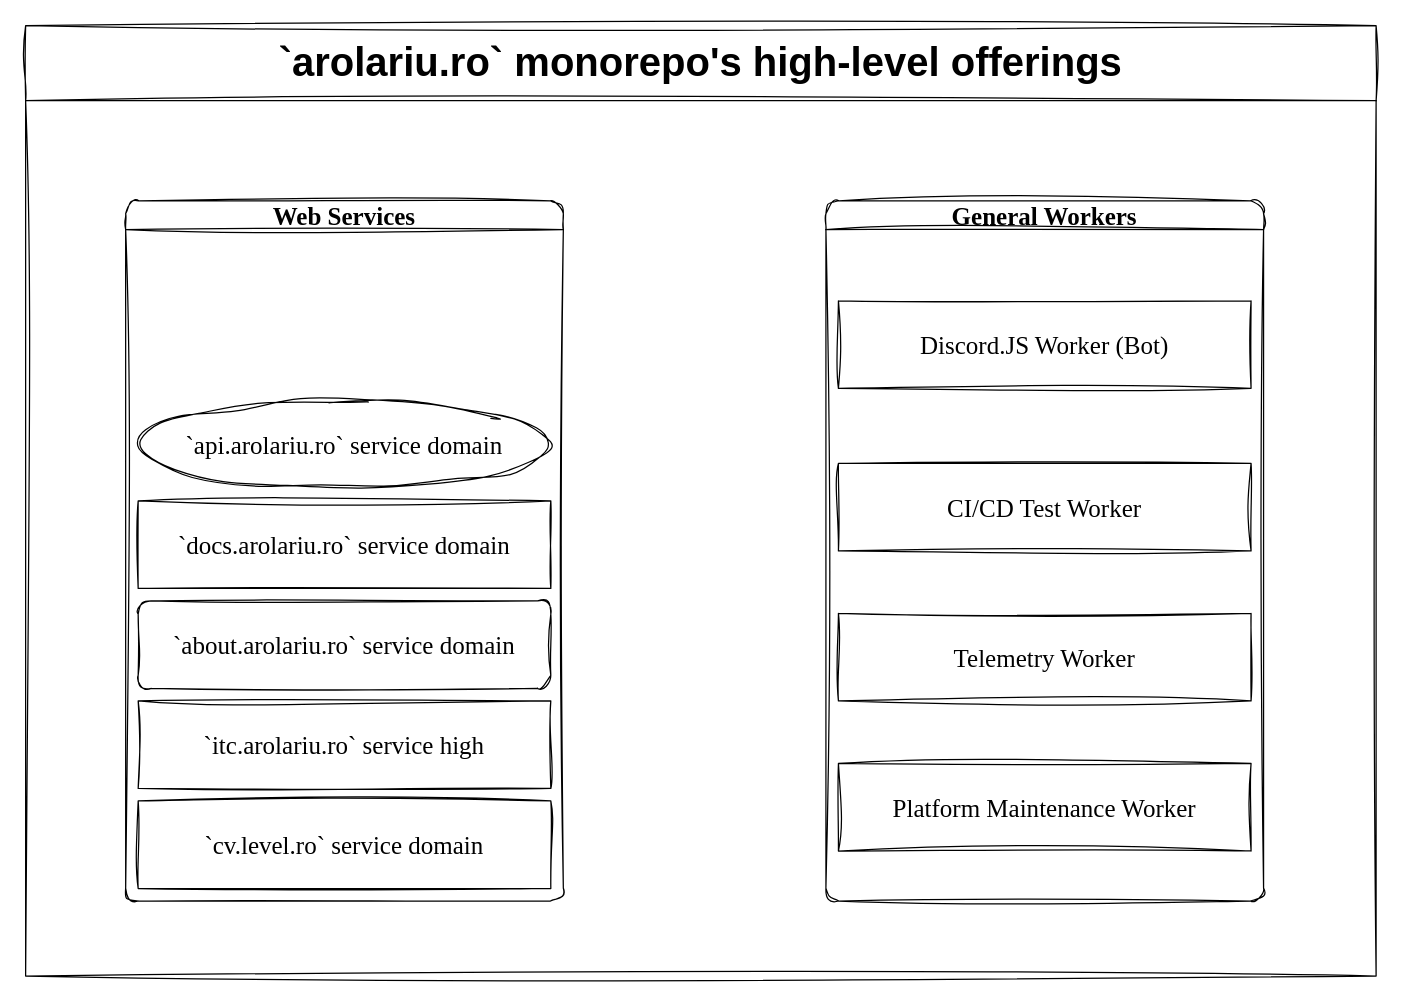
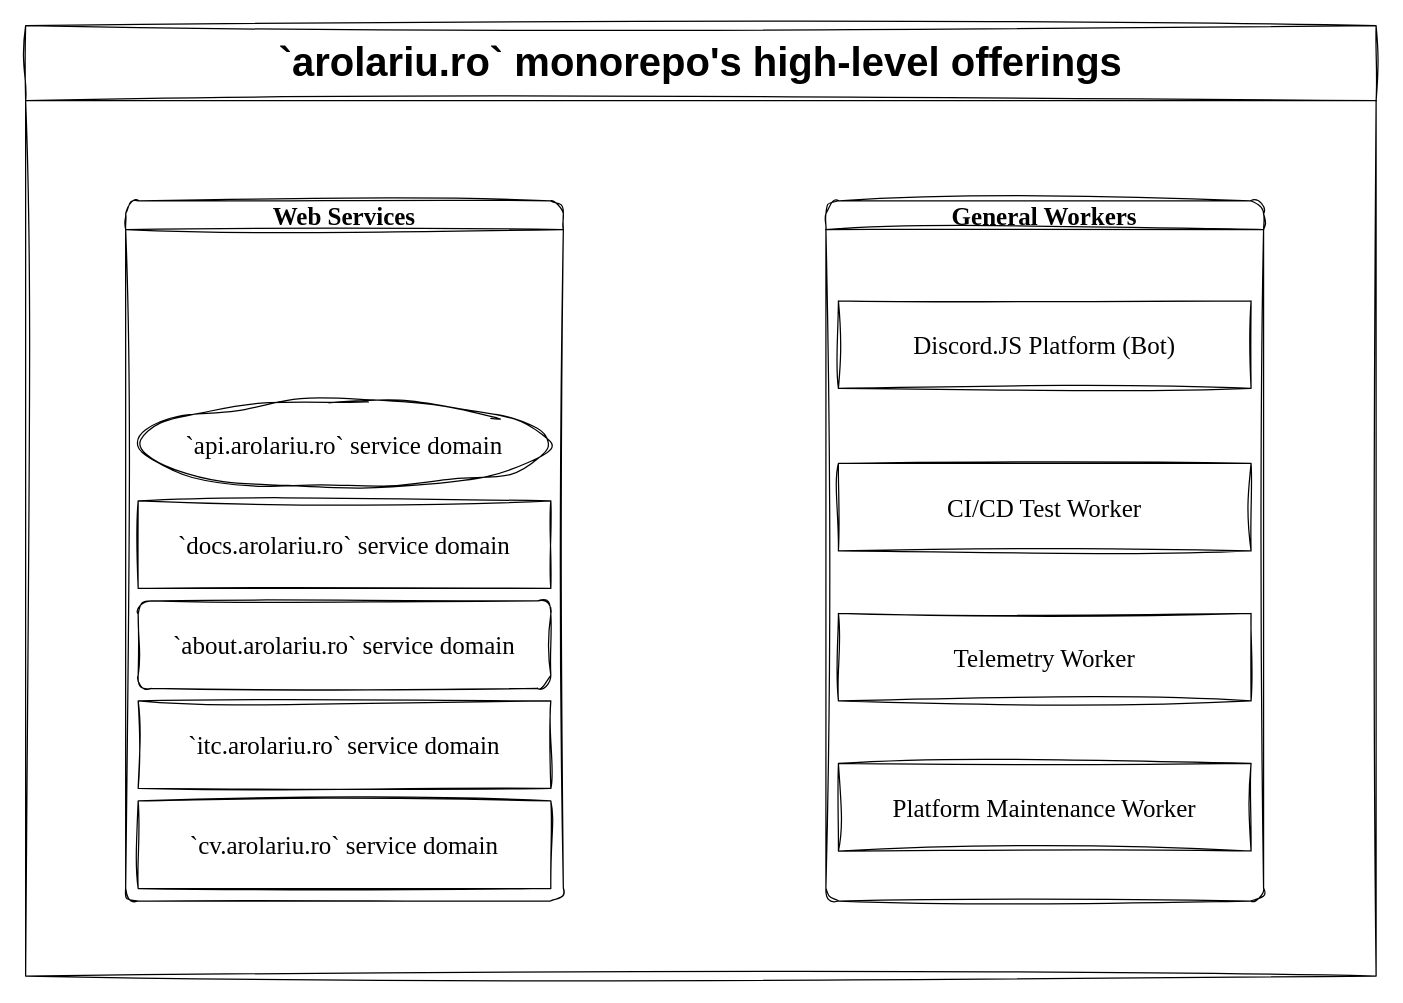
node "Discord.JS Worker (Bot)": label "Discord.JS Worker (Bot)" -> "Discord.JS Platform (Bot)"
node "`itc.arolariu.ro` service high": label "`itc.arolariu.ro` service high" -> "`itc.arolariu.ro` service domain"
node "`cv.level.ro` service domain": label "`cv.level.ro` service domain" -> "`cv.arolariu.ro` service domain"
